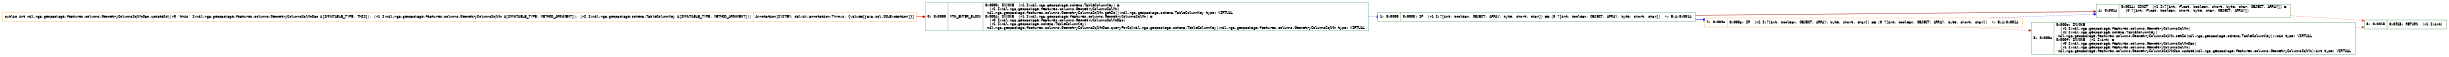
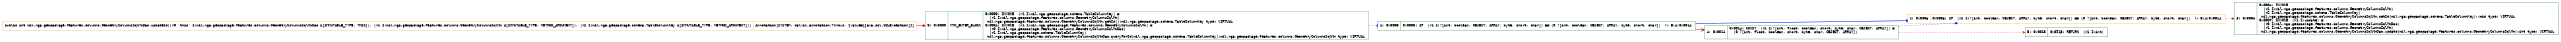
edge "2: 0x000a" -> "4: 0x0014": reversed
edge "3: 0x000c" -> "5: 0x0015": removed
node "3: 0x000c": text "0x000f: INVOKE  (r1 I:int) =" -> "0x000f: INVOKE  (r1 I:update) ="
